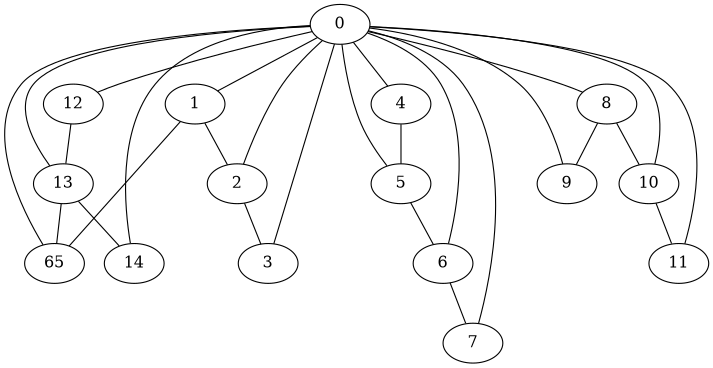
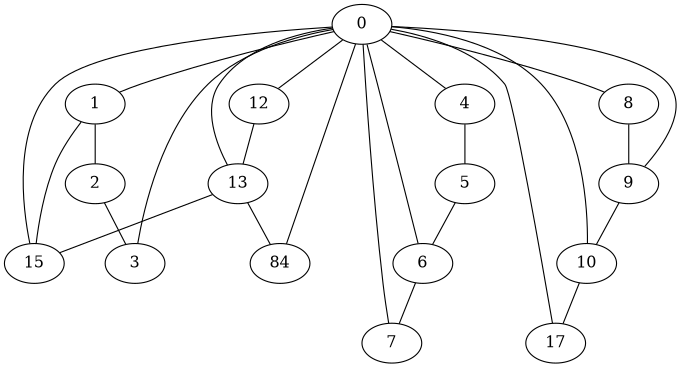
edge "0" -- "2": removed
edge "0" -- "5": removed
edge "8" -- "10": now "9" -- "10"
node "65": label "65" -> "15"
node "14": label "14" -> "84"
node "11": label "11" -> "17"
